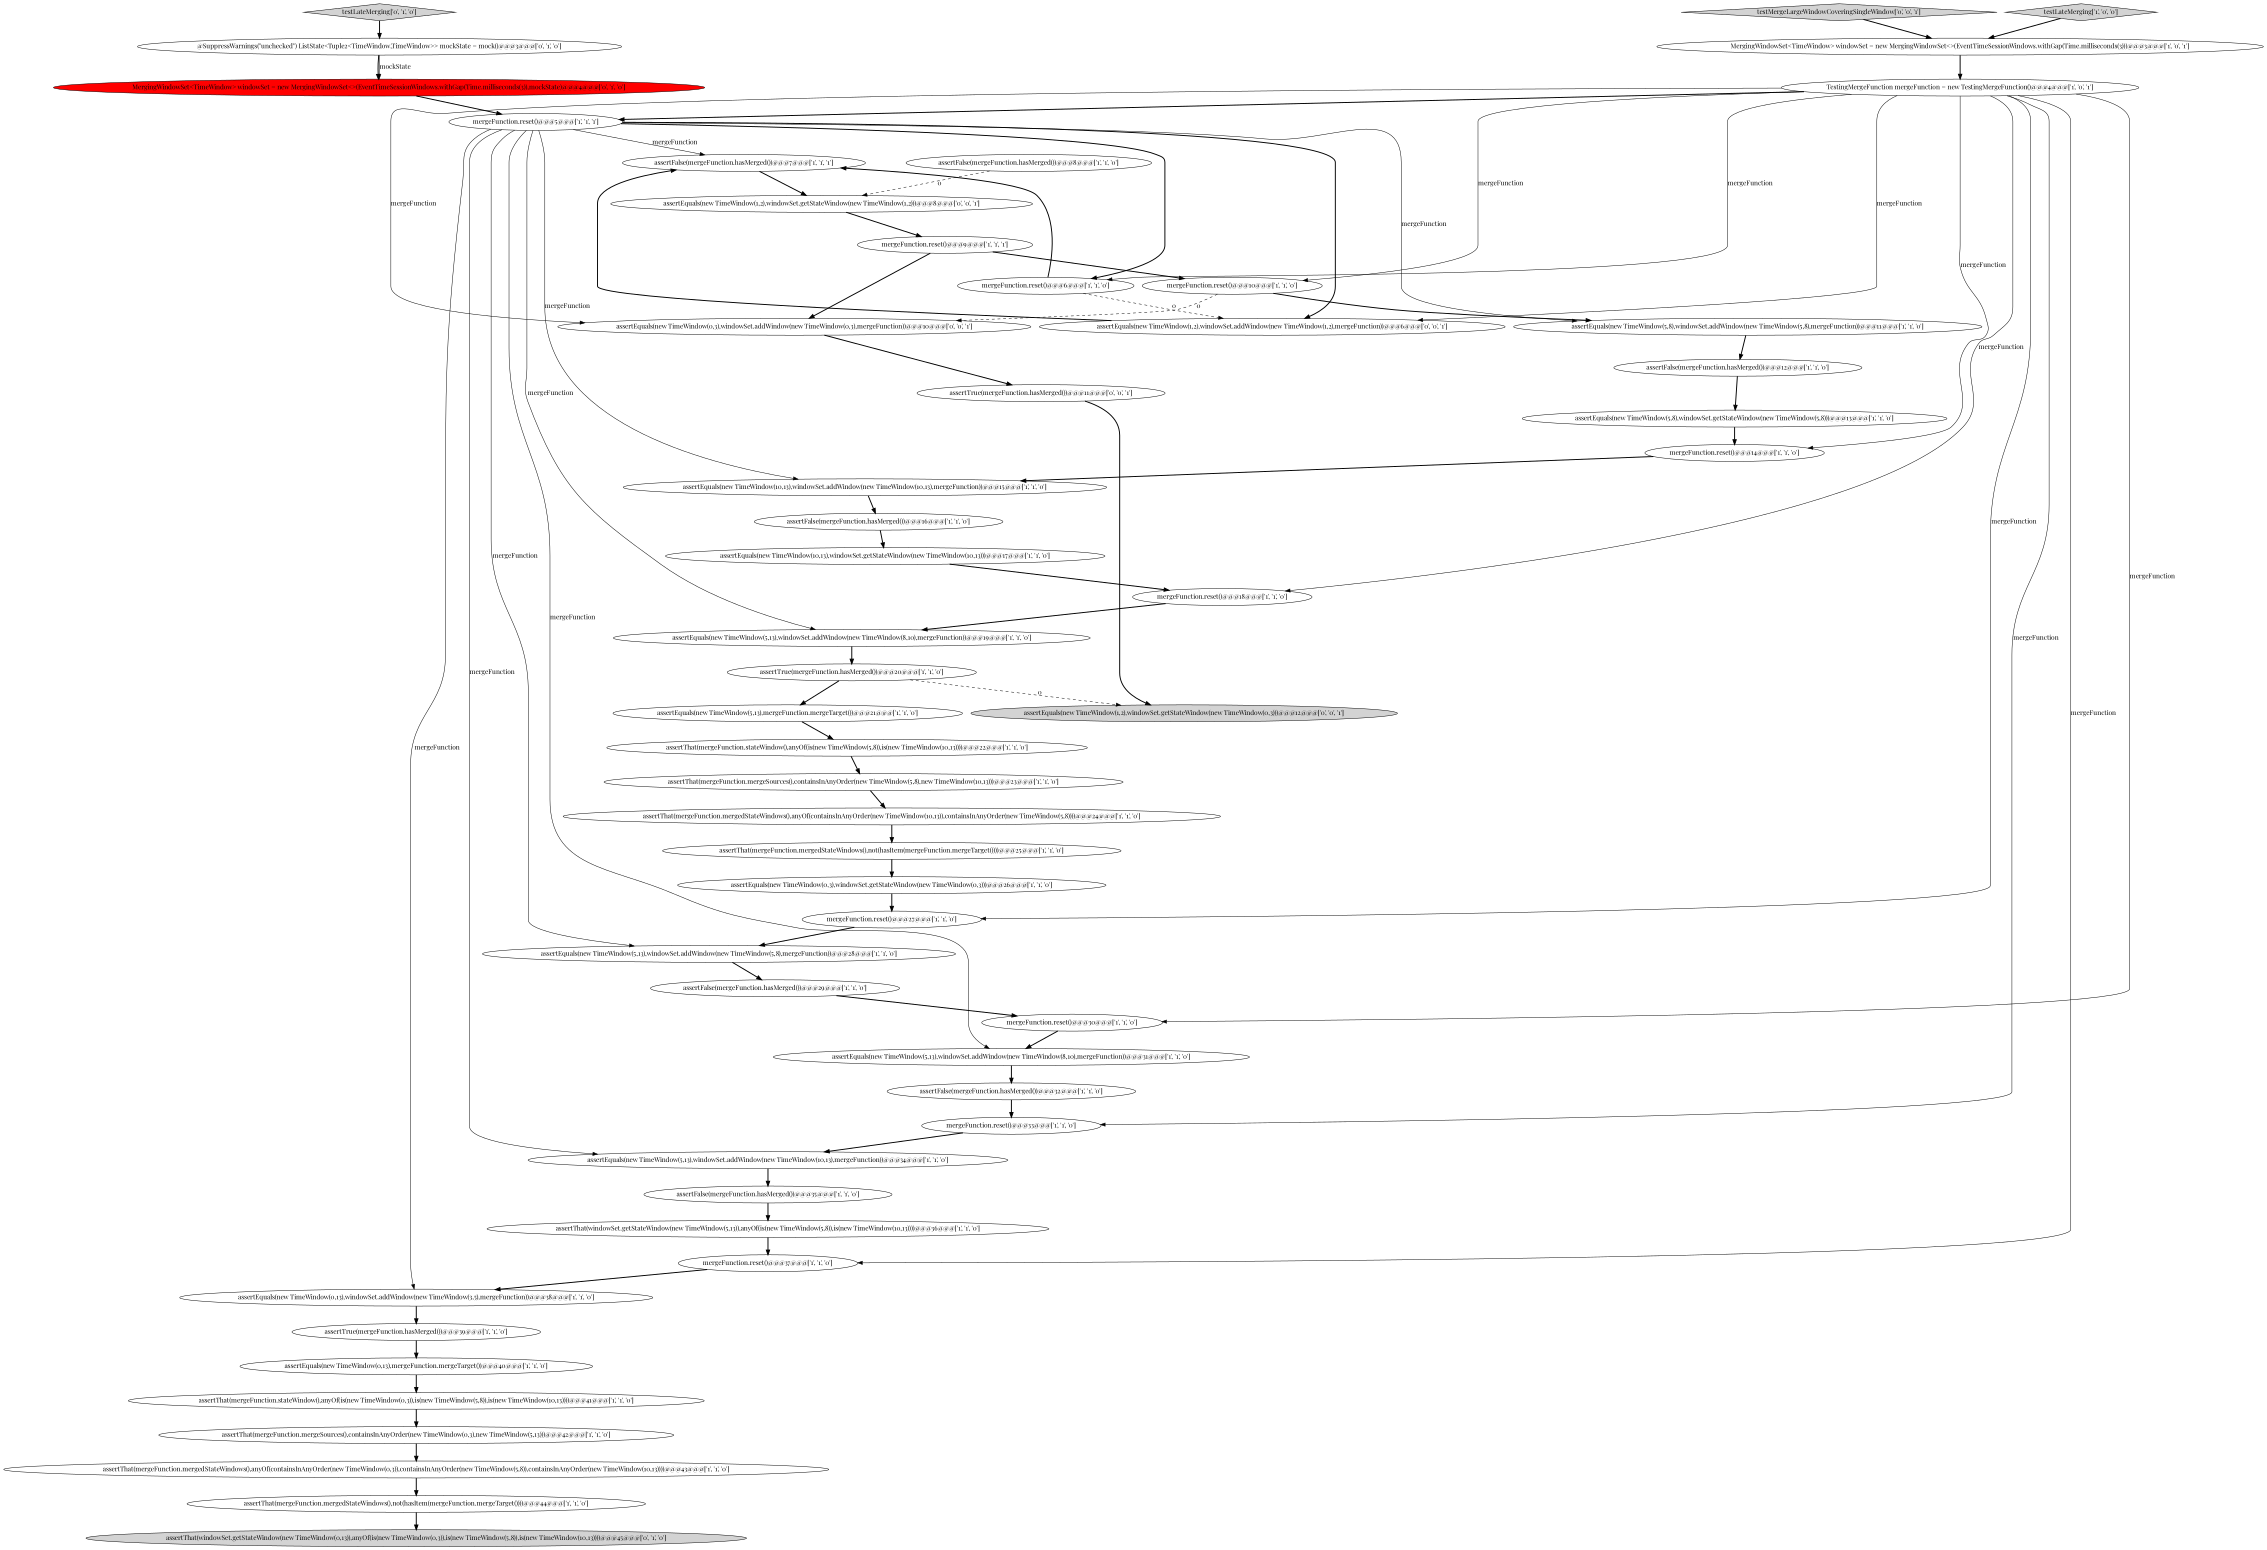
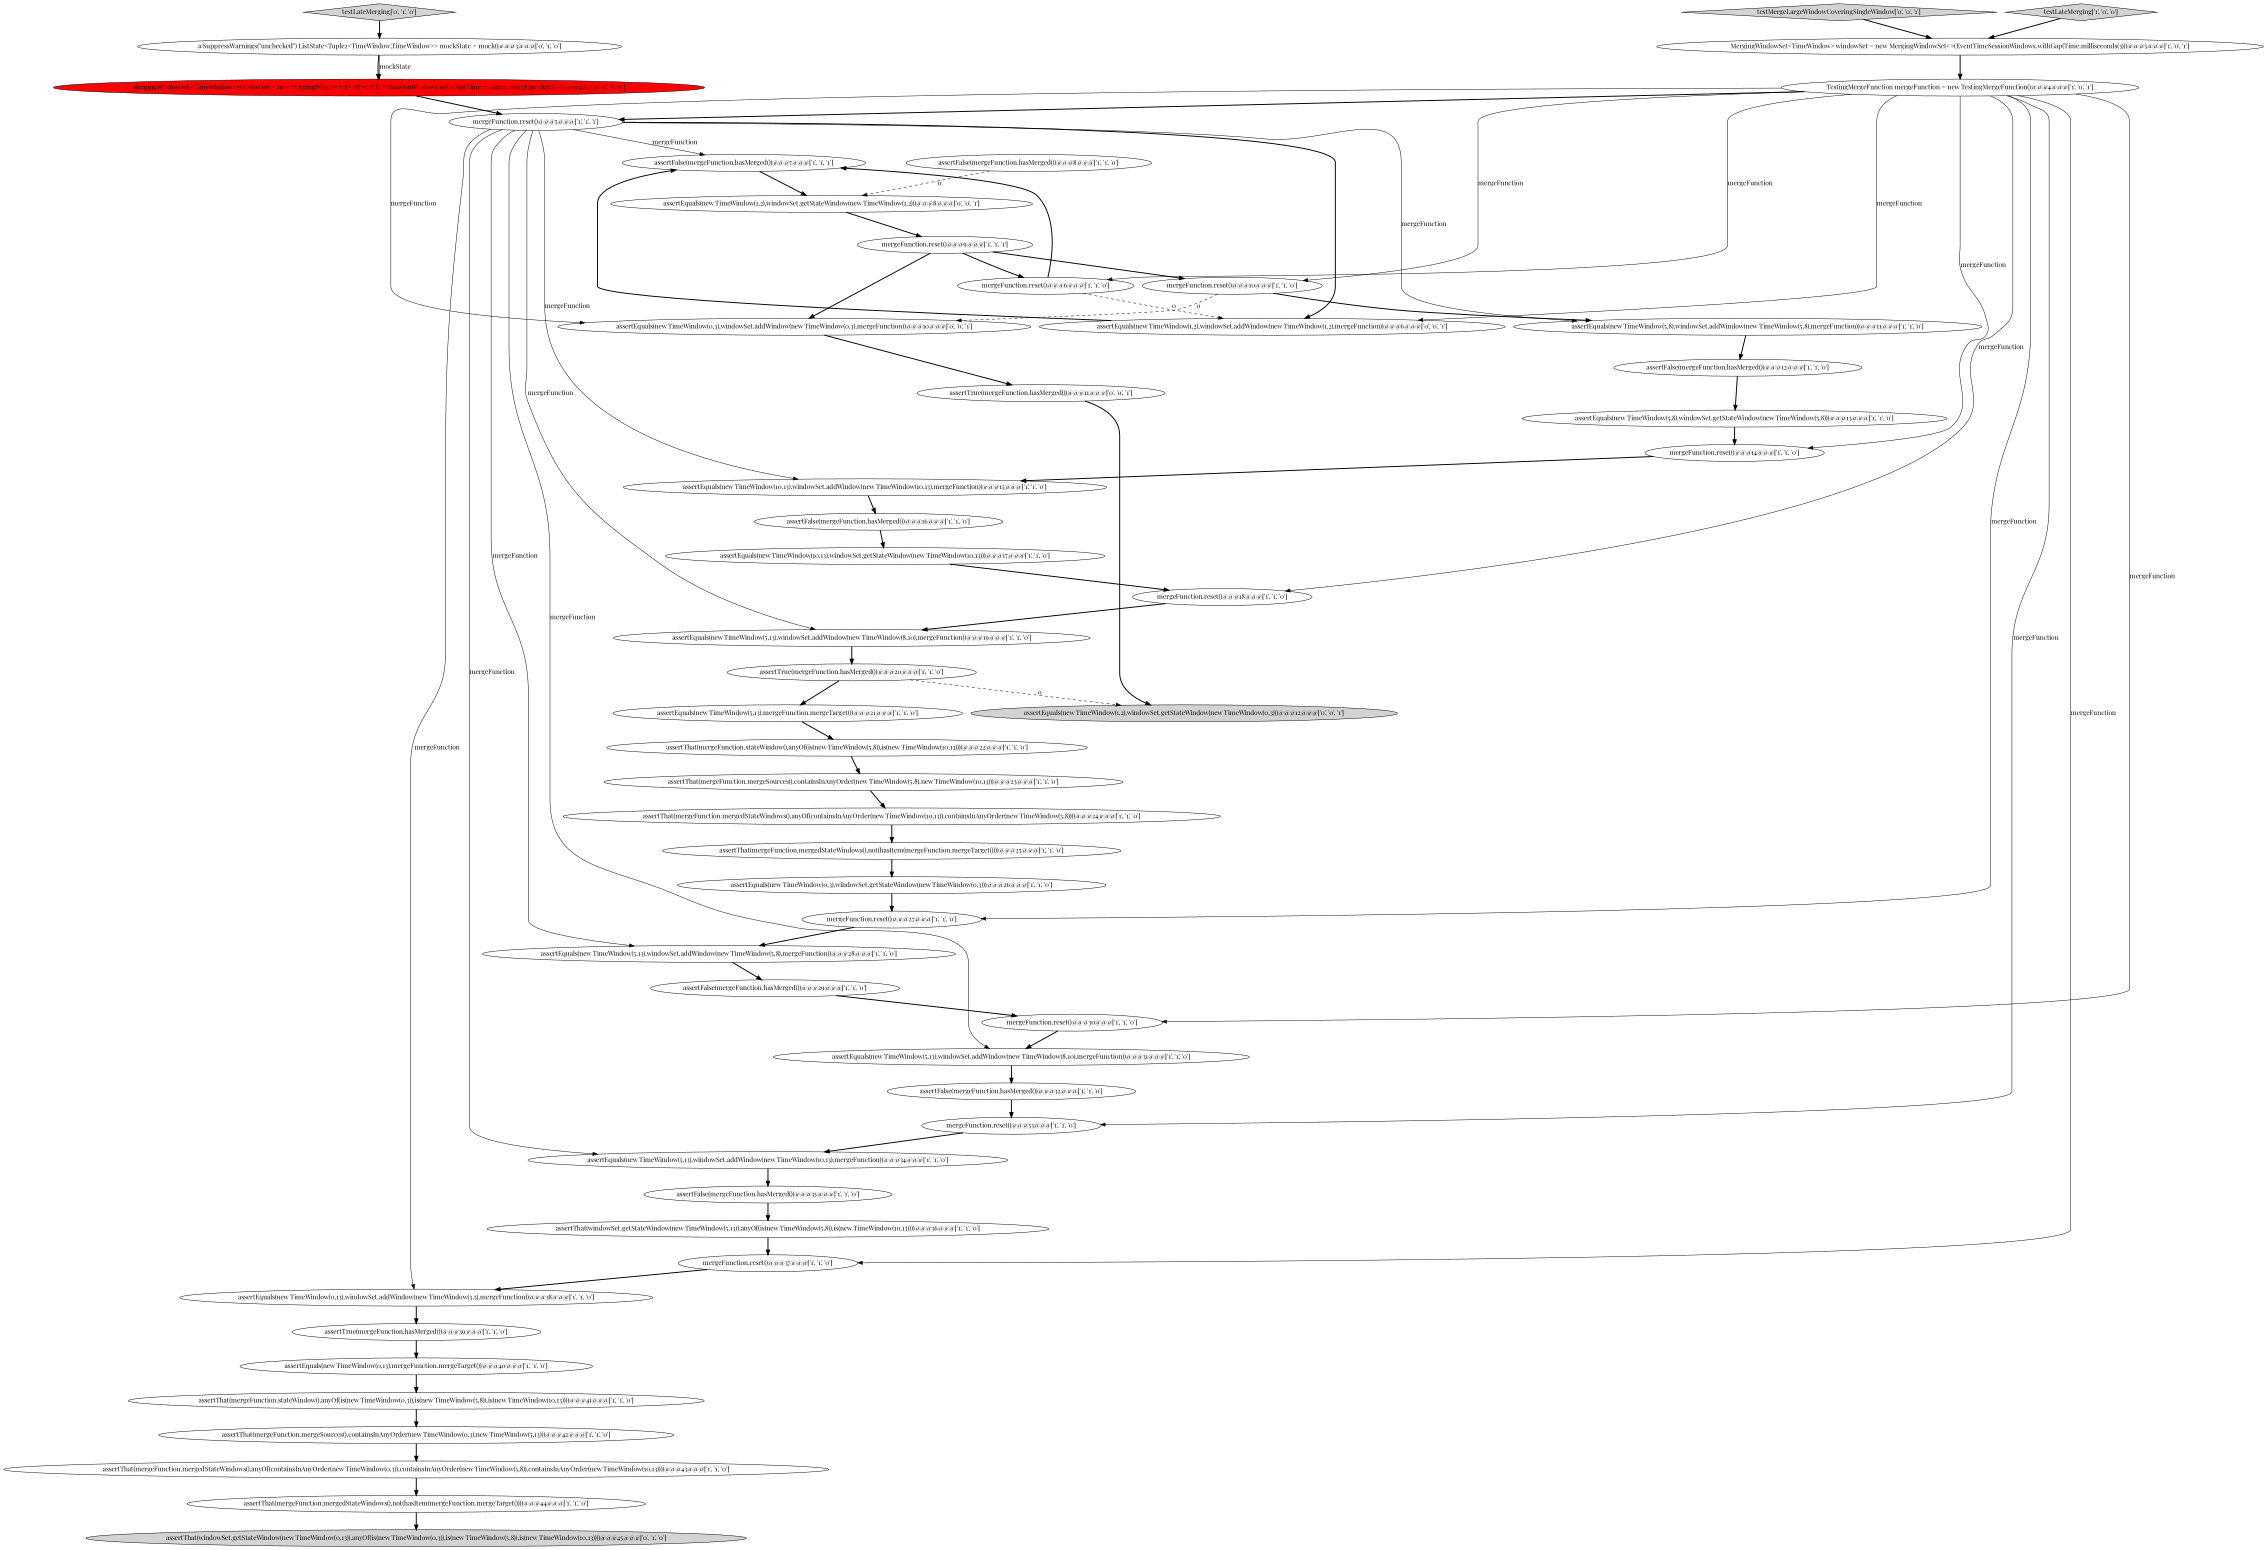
edge "mergeFunction.reset()@@@5@@@['1', '1', '1']" -> "mergeFunction.reset()@@@6@@@['1', '1', '0']": now "mergeFunction.reset()@@@9@@@['1', '1', '1']" -> "mergeFunction.reset()@@@6@@@['1', '1', '0']"
